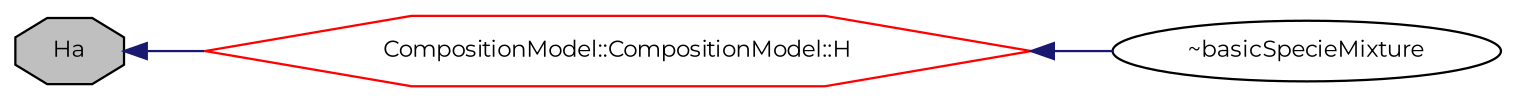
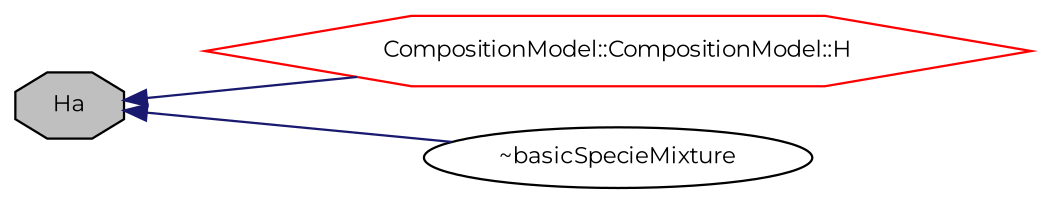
edge "~basicSpecieMixture" -> "CompositionModel::CompositionModel::H": now "~basicSpecieMixture" -> "Ha"
